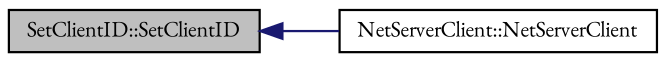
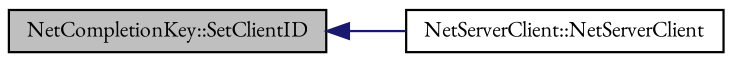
node "SetClientID::SetClientID": label "SetClientID::SetClientID" -> "NetCompletionKey::SetClientID"
